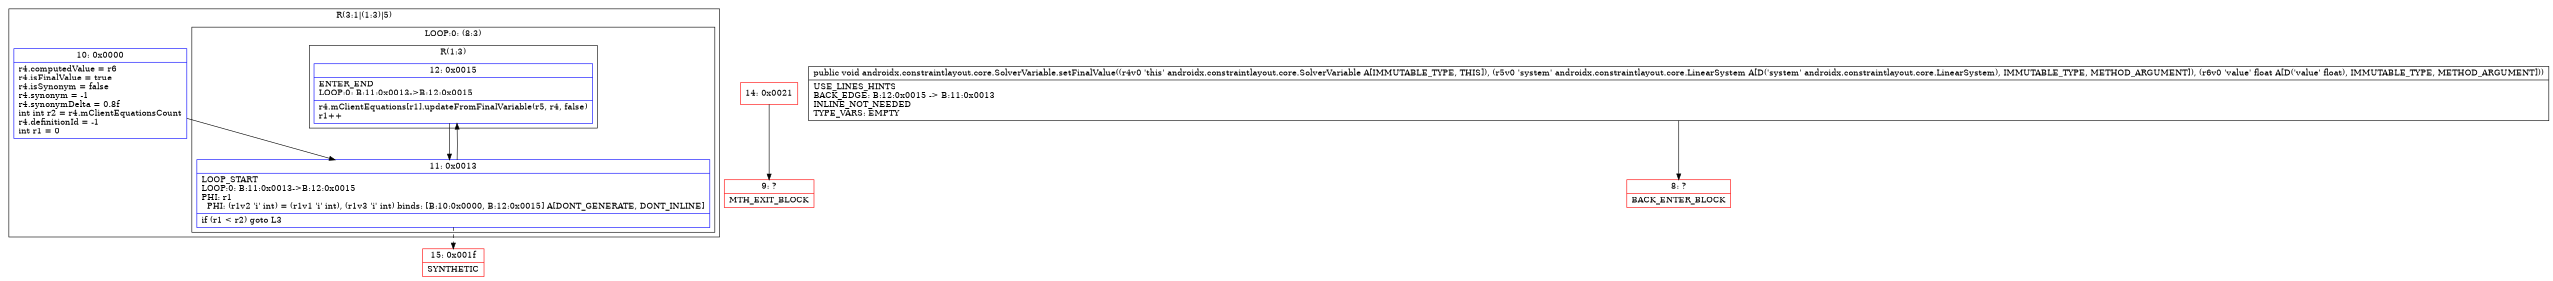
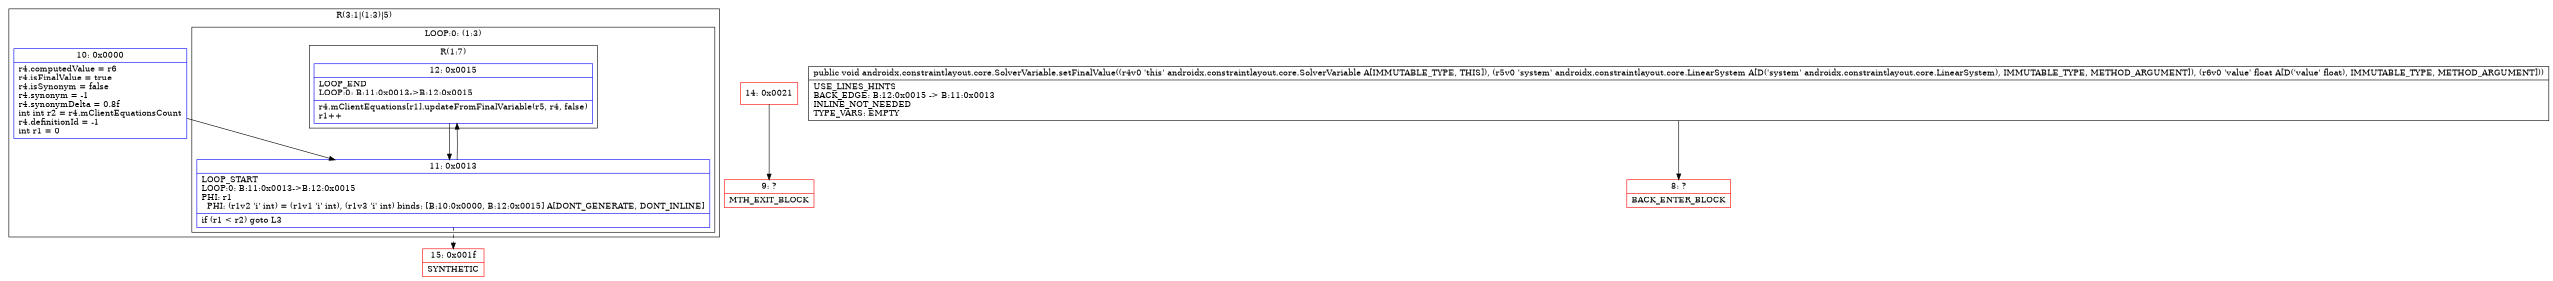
cluster "LOOP:0: (8:3)": label "LOOP:0: (8:3)" -> "LOOP:0: (1:3)"
cluster "R(1:3)": label "R(1:3)" -> "R(1:7)"
node "12: 0x0015": text "ENTER_END" -> "LOOP_END"
